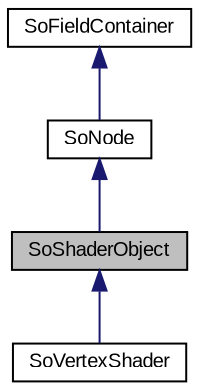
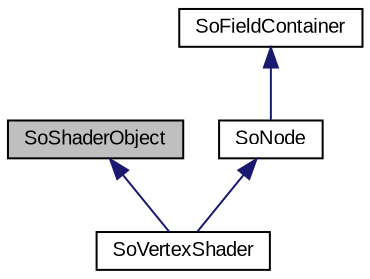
edge "SoShaderObject" -> "SoNode": now "SoVertexShader" -> "SoNode"
